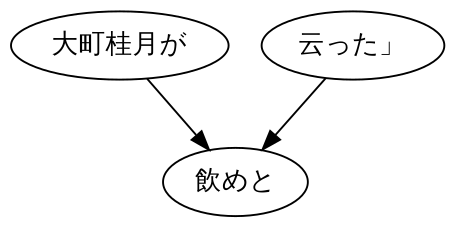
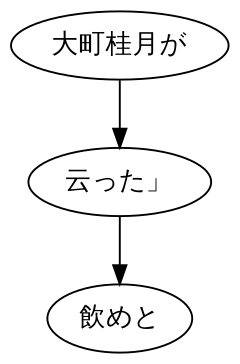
edge "大町桂月が" -> "飲めと": now "大町桂月が" -> "云った」"
